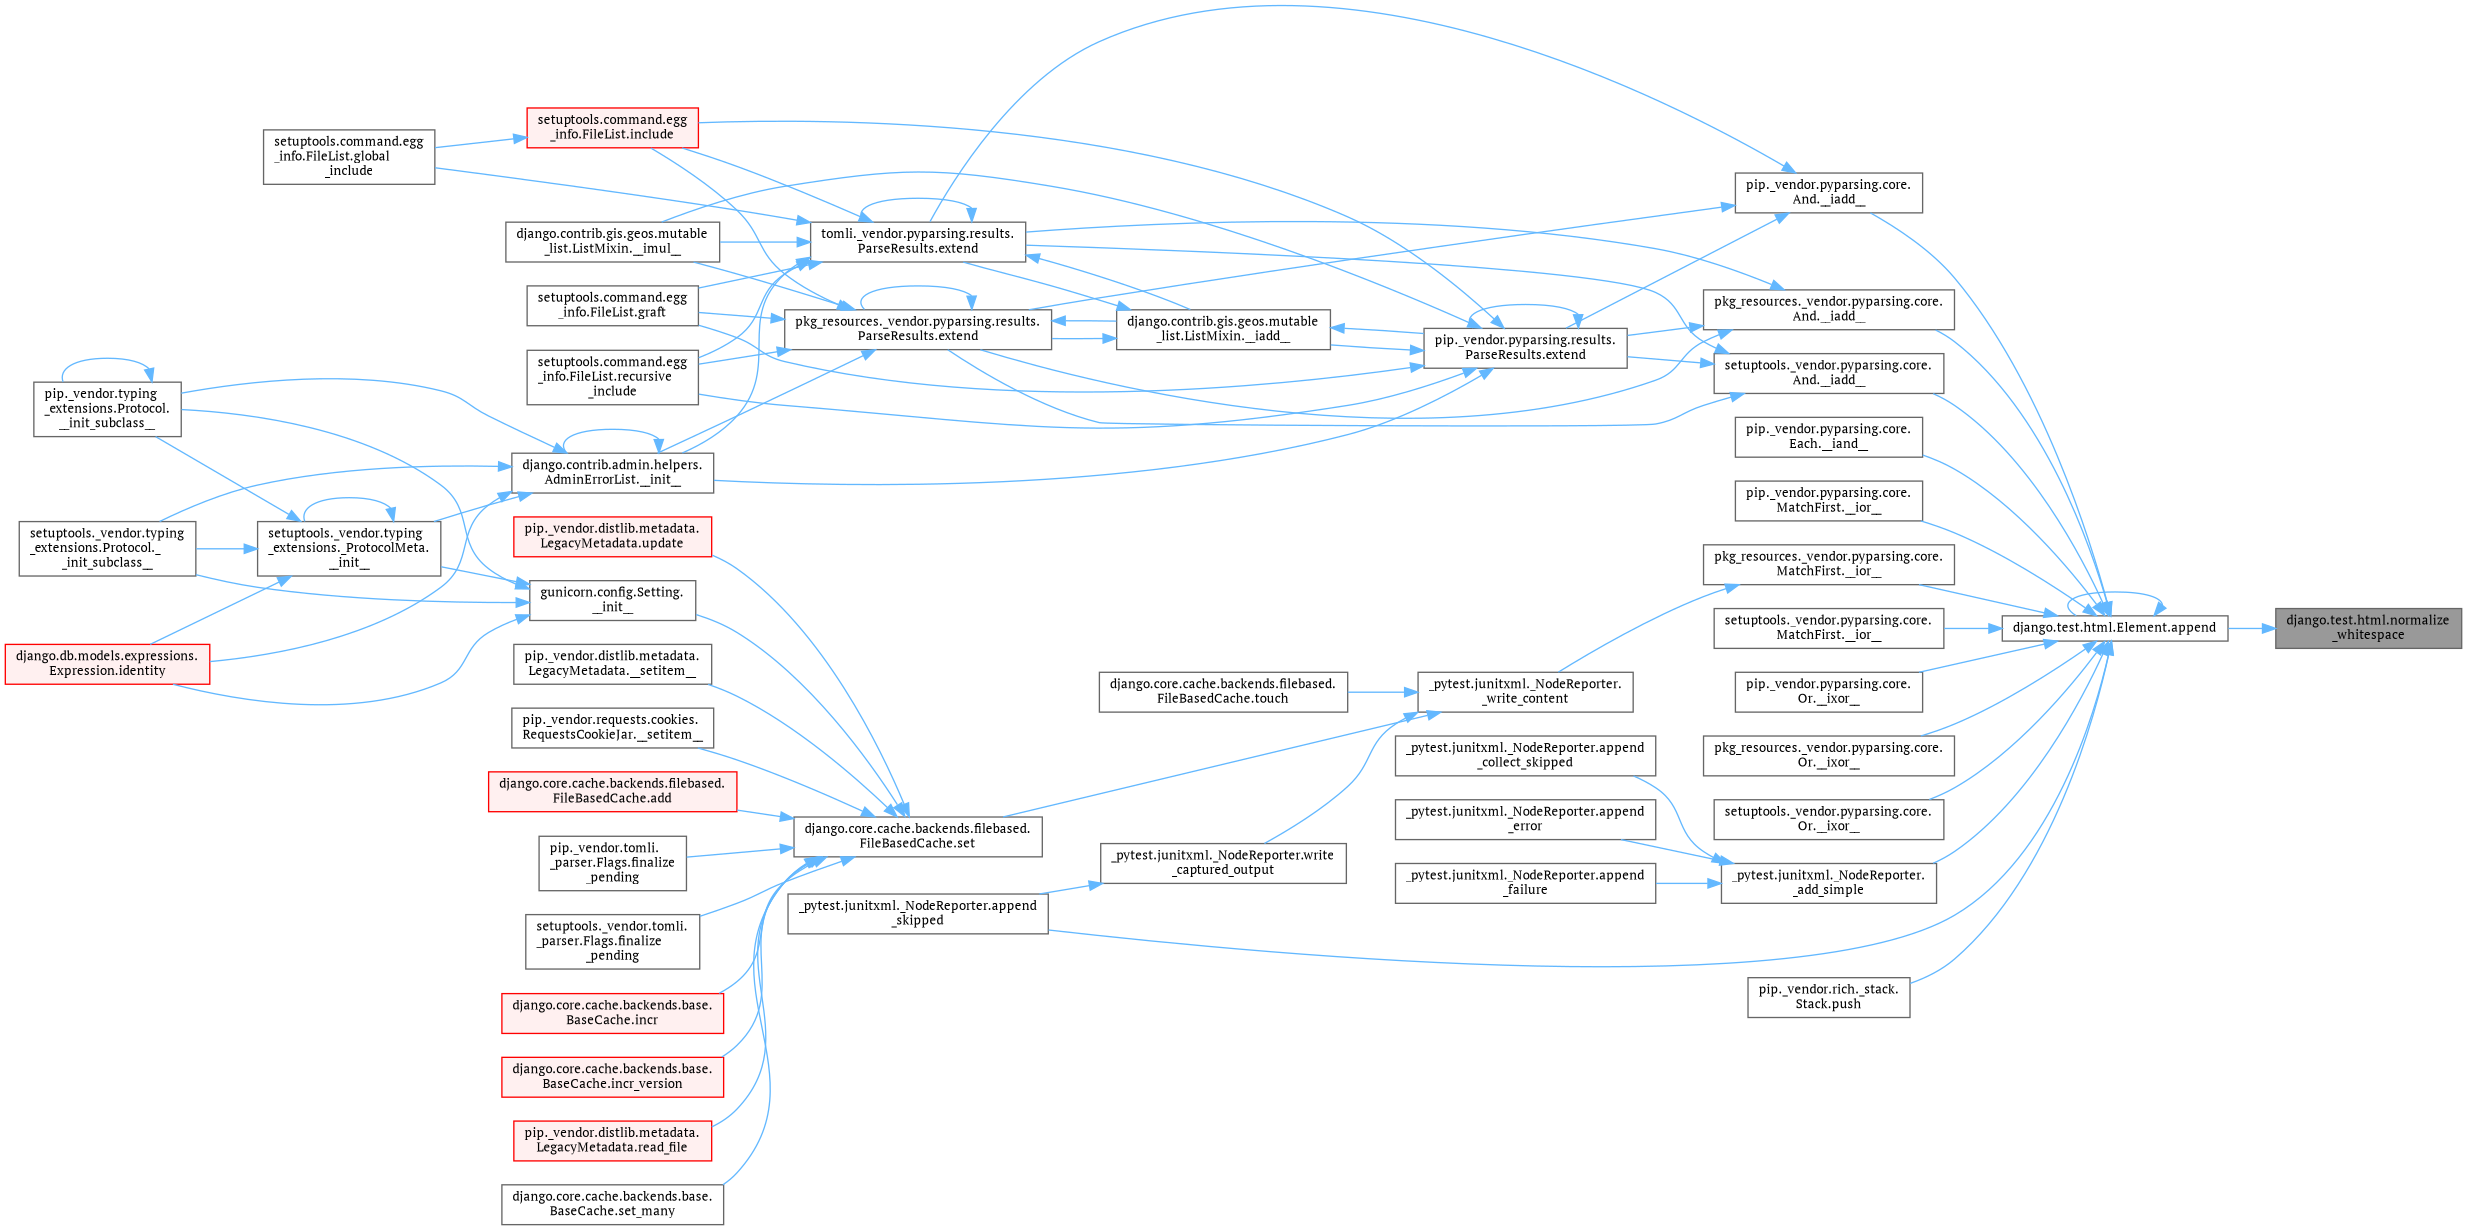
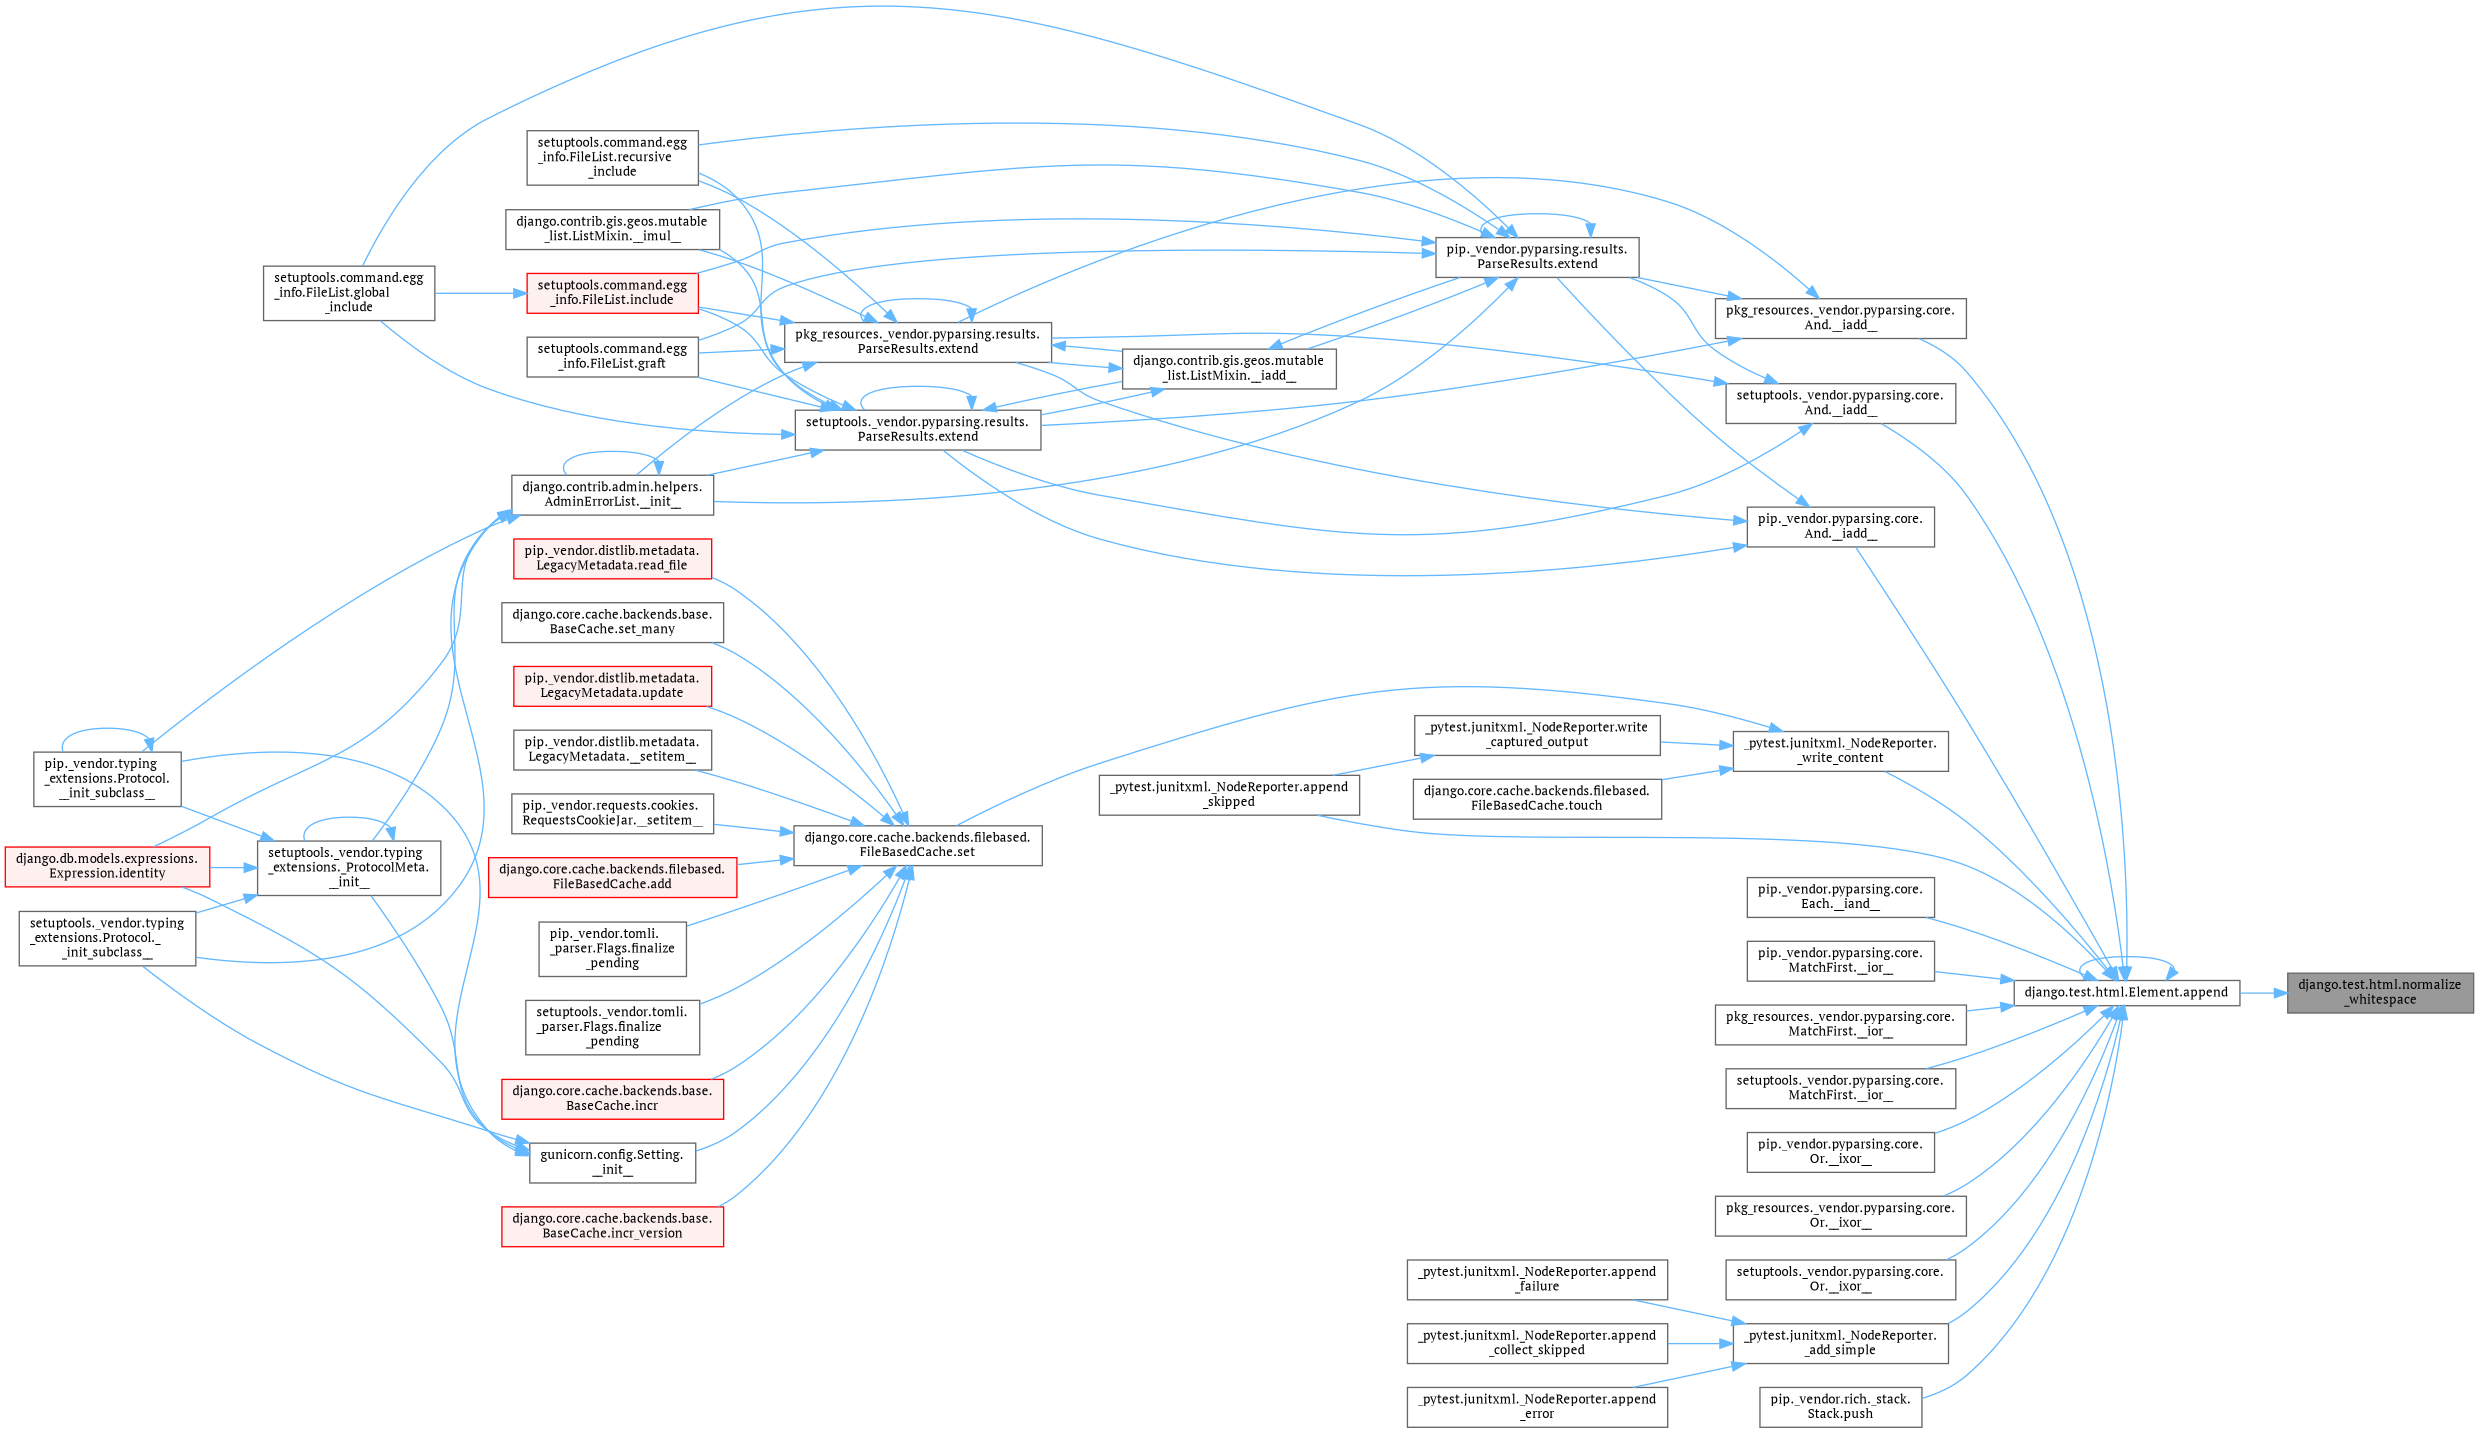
edge "setuptools.command.egg _info.FileList.global _include" -> "pip._vendor.pyparsing.results. ParseResults.extend": added
node "tomli._vendor.pyparsing.results. ParseResults.extend": label "tomli._vendor.pyparsing.results. ParseResults.extend" -> "setuptools._vendor.pyparsing.results. ParseResults.extend"
edge "_pytest.junitxml._NodeReporter. _write_content" -> "pkg_resources._vendor.pyparsing.core. MatchFirst.__ior__": now "_pytest.junitxml._NodeReporter. _write_content" -> "django.test.html.Element.append"
